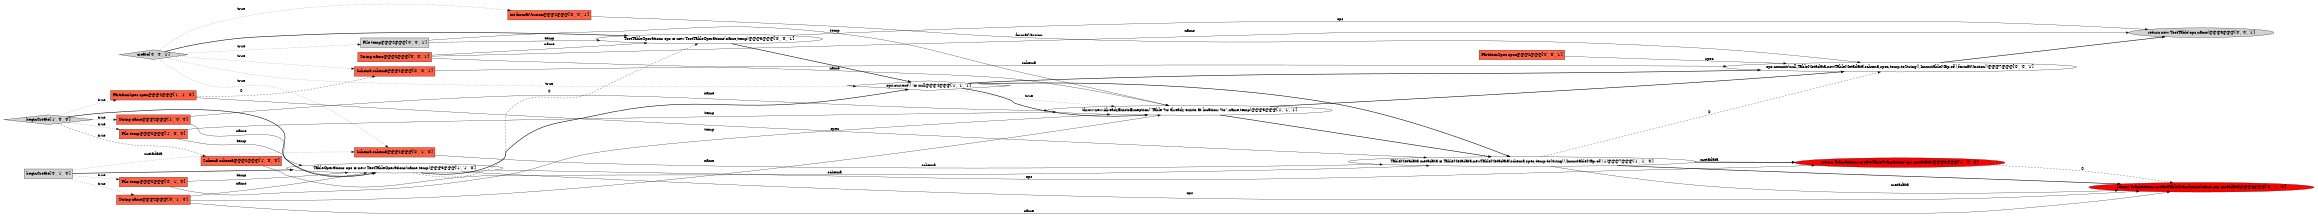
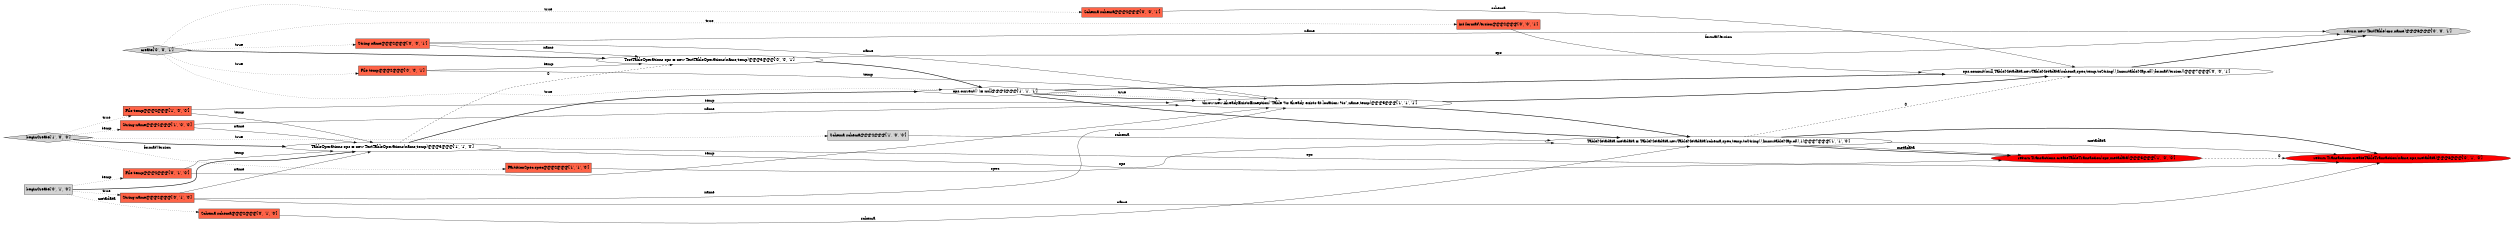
node "File temp@@@2@@@['0', '0', '1']": fillcolor lightgray -> tomato
node "PartitionSpec spec@@@2@@@['0', '0', '1']": removed
edge "create['0', '0', '1']" -> "Schema schema@@@2@@@['0', '1', '0']": now "create['0', '0', '1']" -> "String name@@@2@@@['0', '0', '1']"
edge "PartitionSpec spec@@@2@@@['1', '1', '0']" -> "Schema schema@@@2@@@['0', '0', '1']": removed, label "0"
edge "beginCreate['1', '0', '0']" -> "PartitionSpec spec@@@2@@@['1', '1', '0']": label "true" -> "formatVersion"
edge "beginCreate['1', '0', '0']" -> "String name@@@2@@@['1', '0', '0']": label "true" -> "temp"
edge "beginCreate['1', '0', '0']" -> "Schema schema@@@2@@@['1', '0', '0']": style dashed -> dotted
node "Schema schema@@@2@@@['1', '0', '0']": fillcolor tomato -> lightgray
edge "beginCreate['0', '1', '0']" -> "File temp@@@2@@@['0', '1', '0']": label "true" -> "temp"
